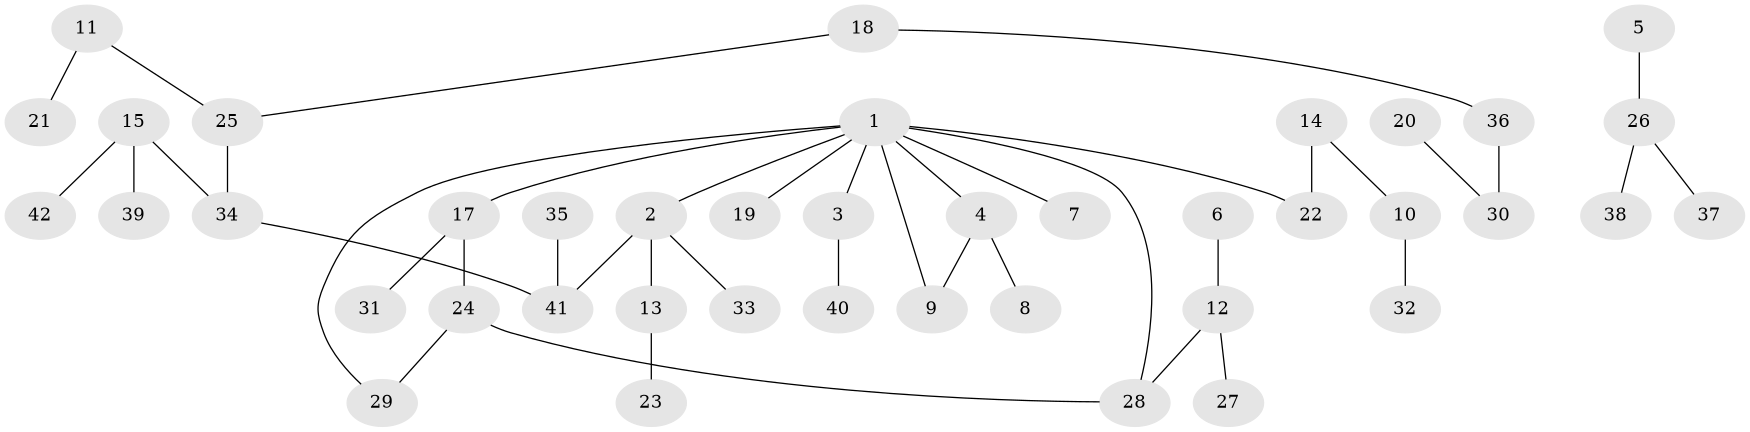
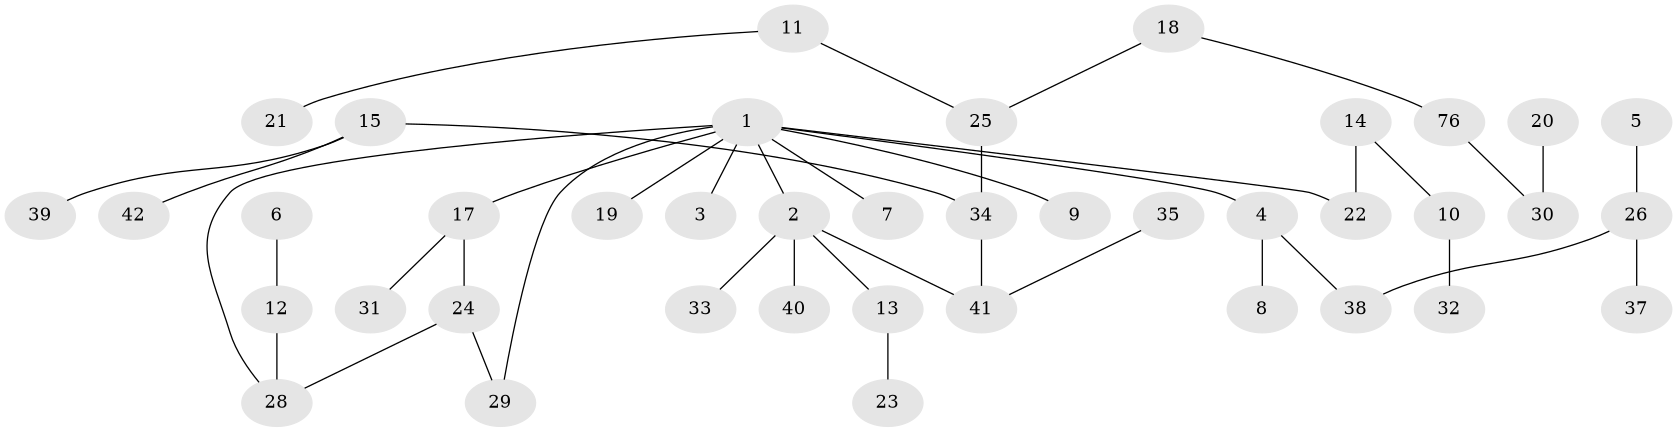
node "36": label "36" -> "76"
edge "3" -- "40": now "2" -- "40"
edge "4" -- "9": now "4" -- "38"
node "27": removed
